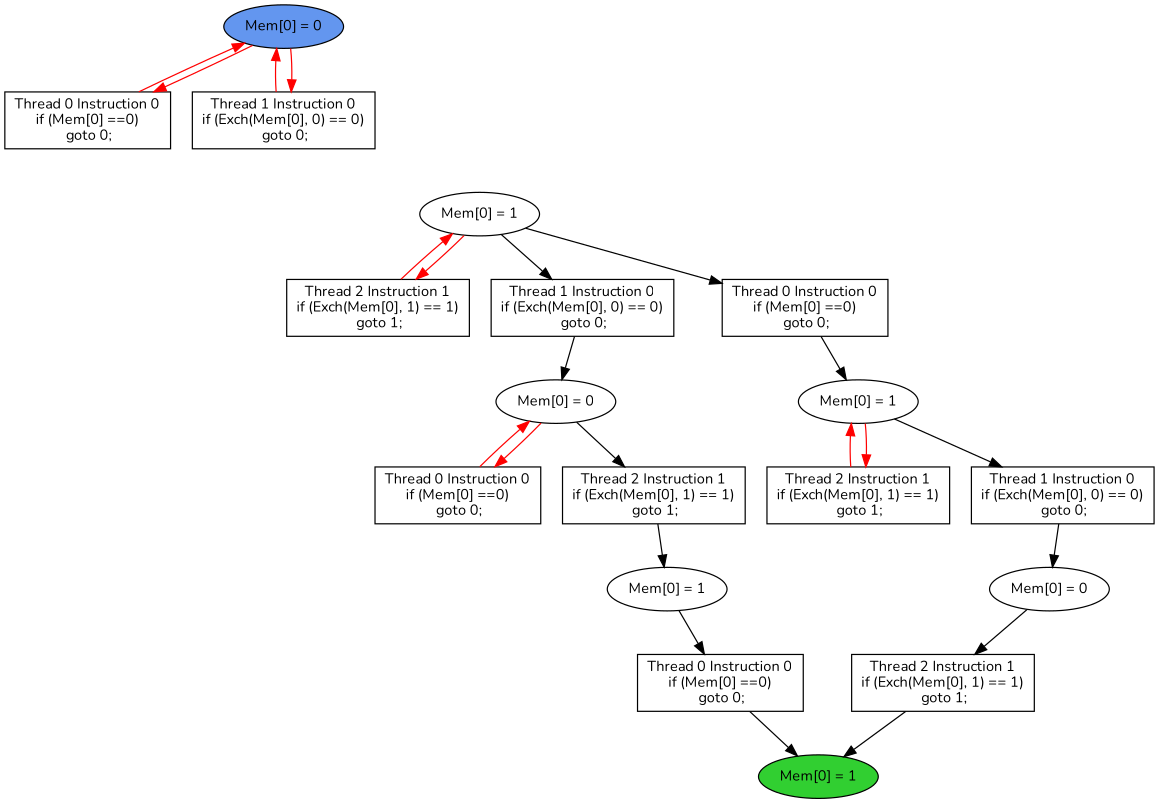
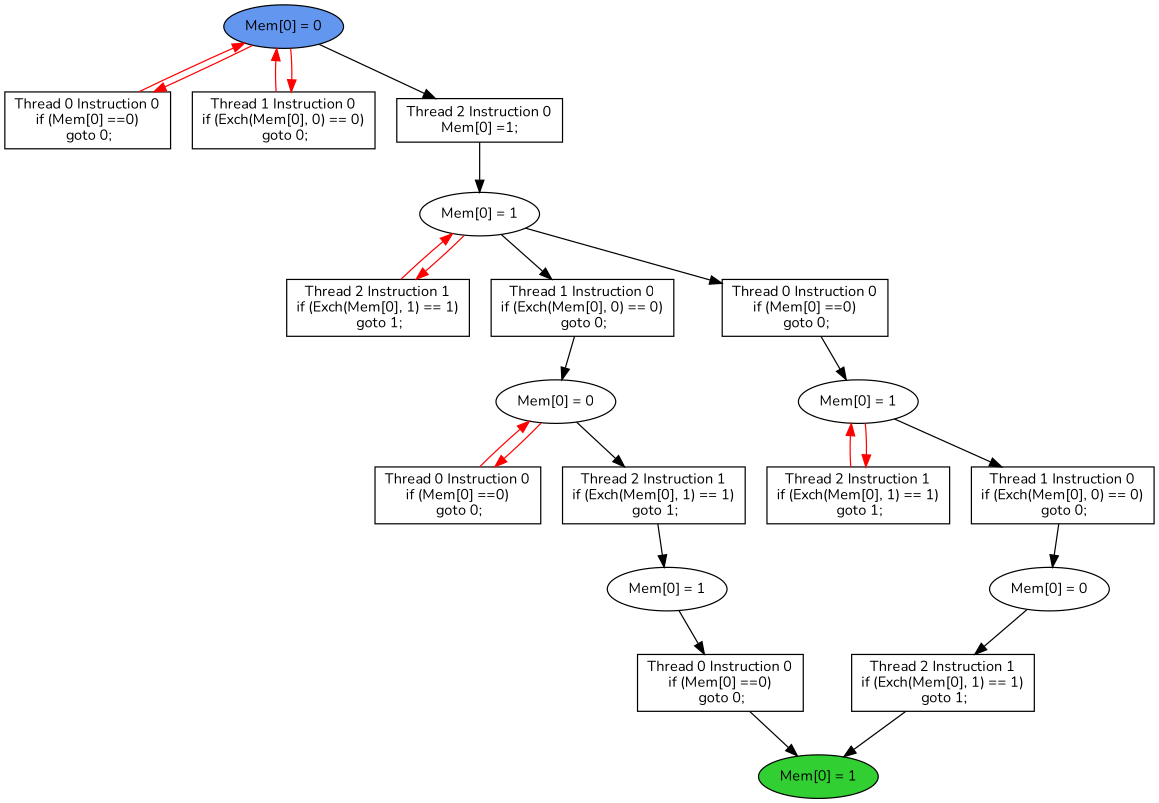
node "Thread 2 Instruction 0 Mem[0] =1;": added
